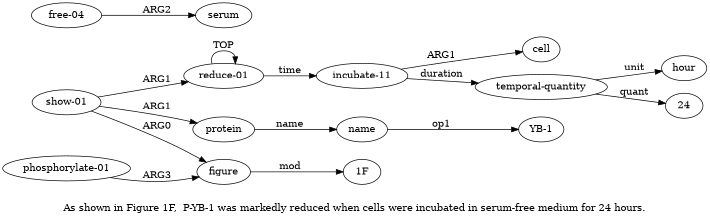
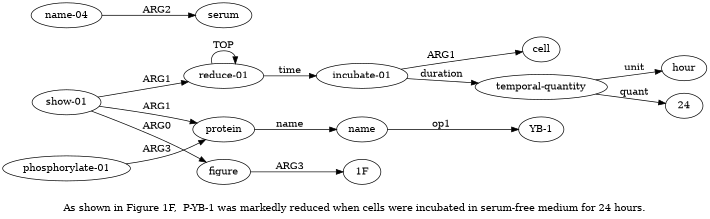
node "free-04": label "free-04" -> "name-04"
node "incubate-11": label "incubate-11" -> "incubate-01"
edge "figure" -> "1F": label "mod" -> "ARG3"
edge "phosphorylate-01" -> "figure": now "phosphorylate-01" -> "protein"
